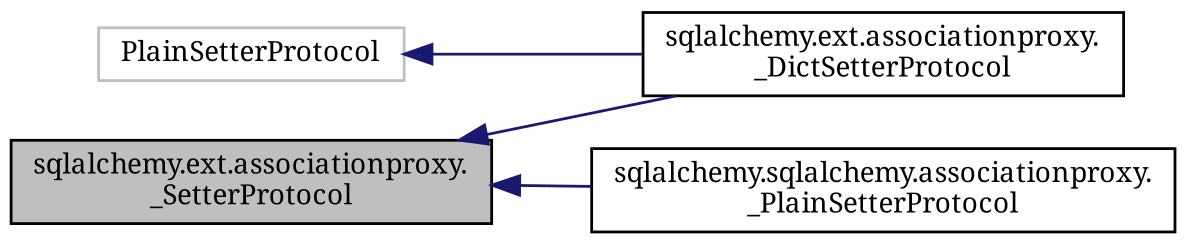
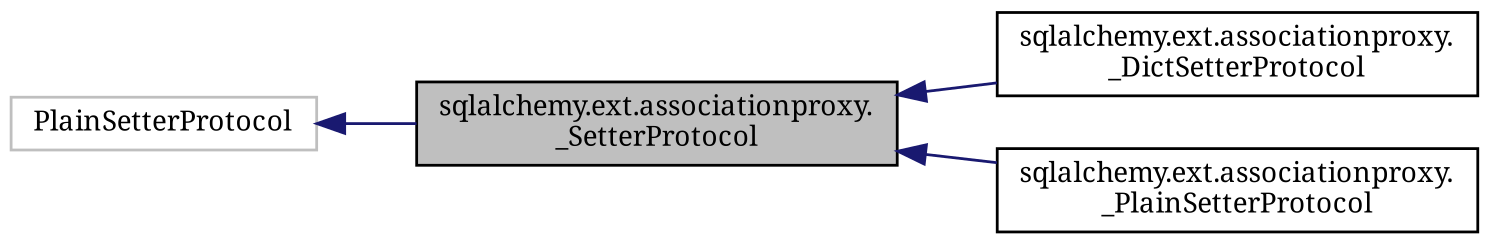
edge "sqlalchemy.ext.associationproxy. _DictSetterProtocol" -> "PlainSetterProtocol": now "sqlalchemy.ext.associationproxy. _SetterProtocol" -> "PlainSetterProtocol"
node "sqlalchemy.sqlalchemy.associationproxy. _PlainSetterProtocol": label "sqlalchemy.sqlalchemy.associationproxy. _PlainSetterProtocol" -> "sqlalchemy.ext.associationproxy. _PlainSetterProtocol"
